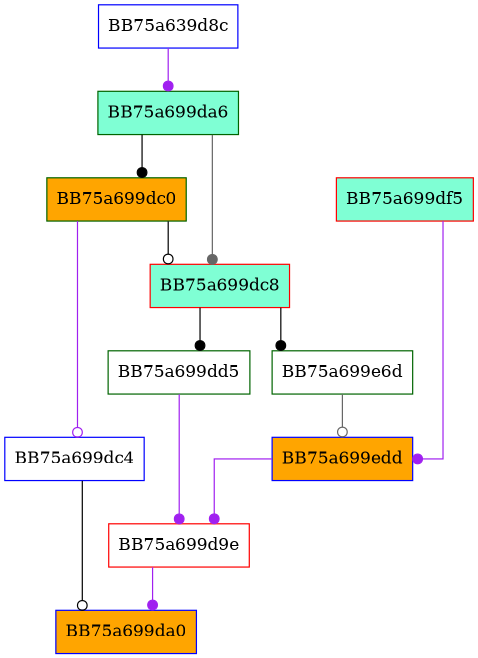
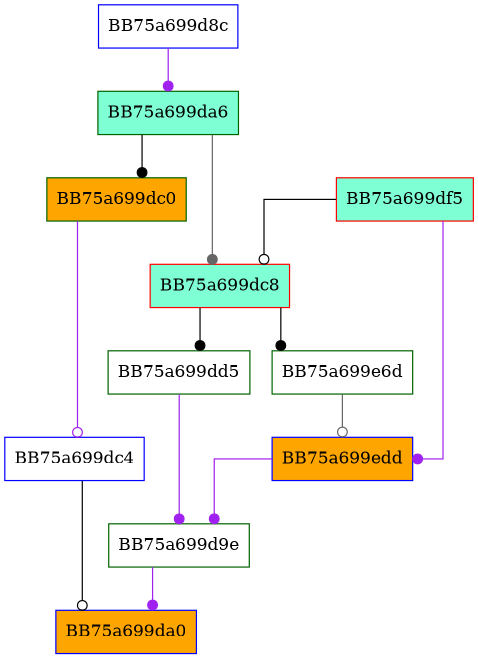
node "BB75a639d8c": label "BB75a639d8c" -> "BB75a699d8c"
edge "BB75a699dc0" -> "BB75a699dc8": now "BB75a699df5" -> "BB75a699dc8"
node "BB75a699d9e": color red -> darkgreen
